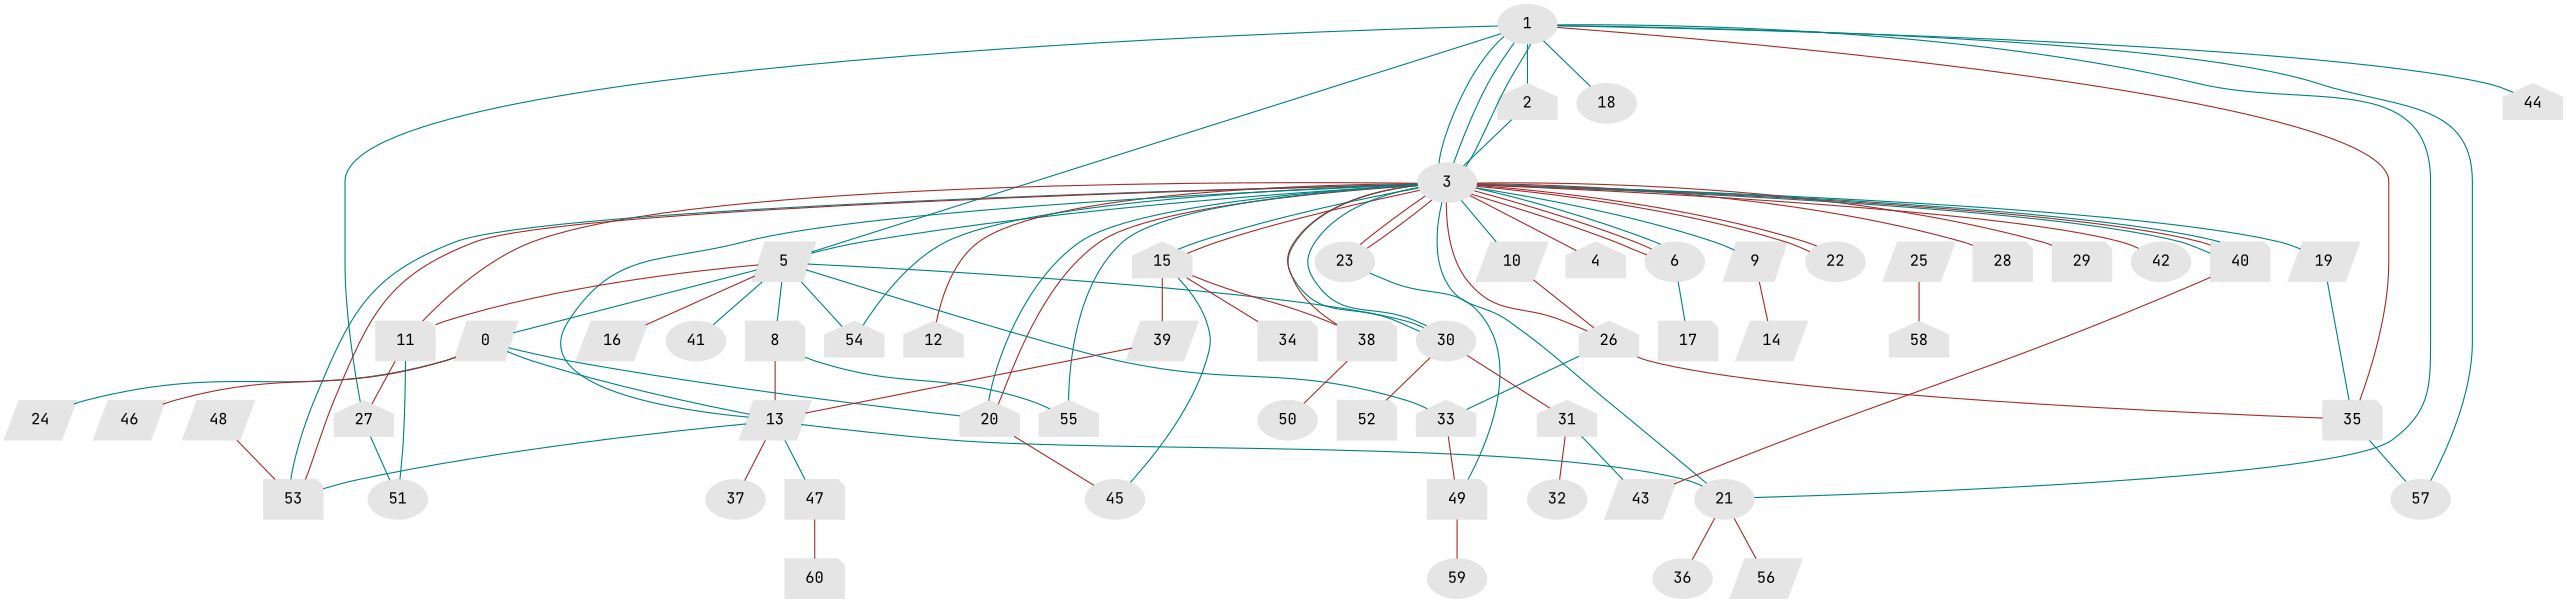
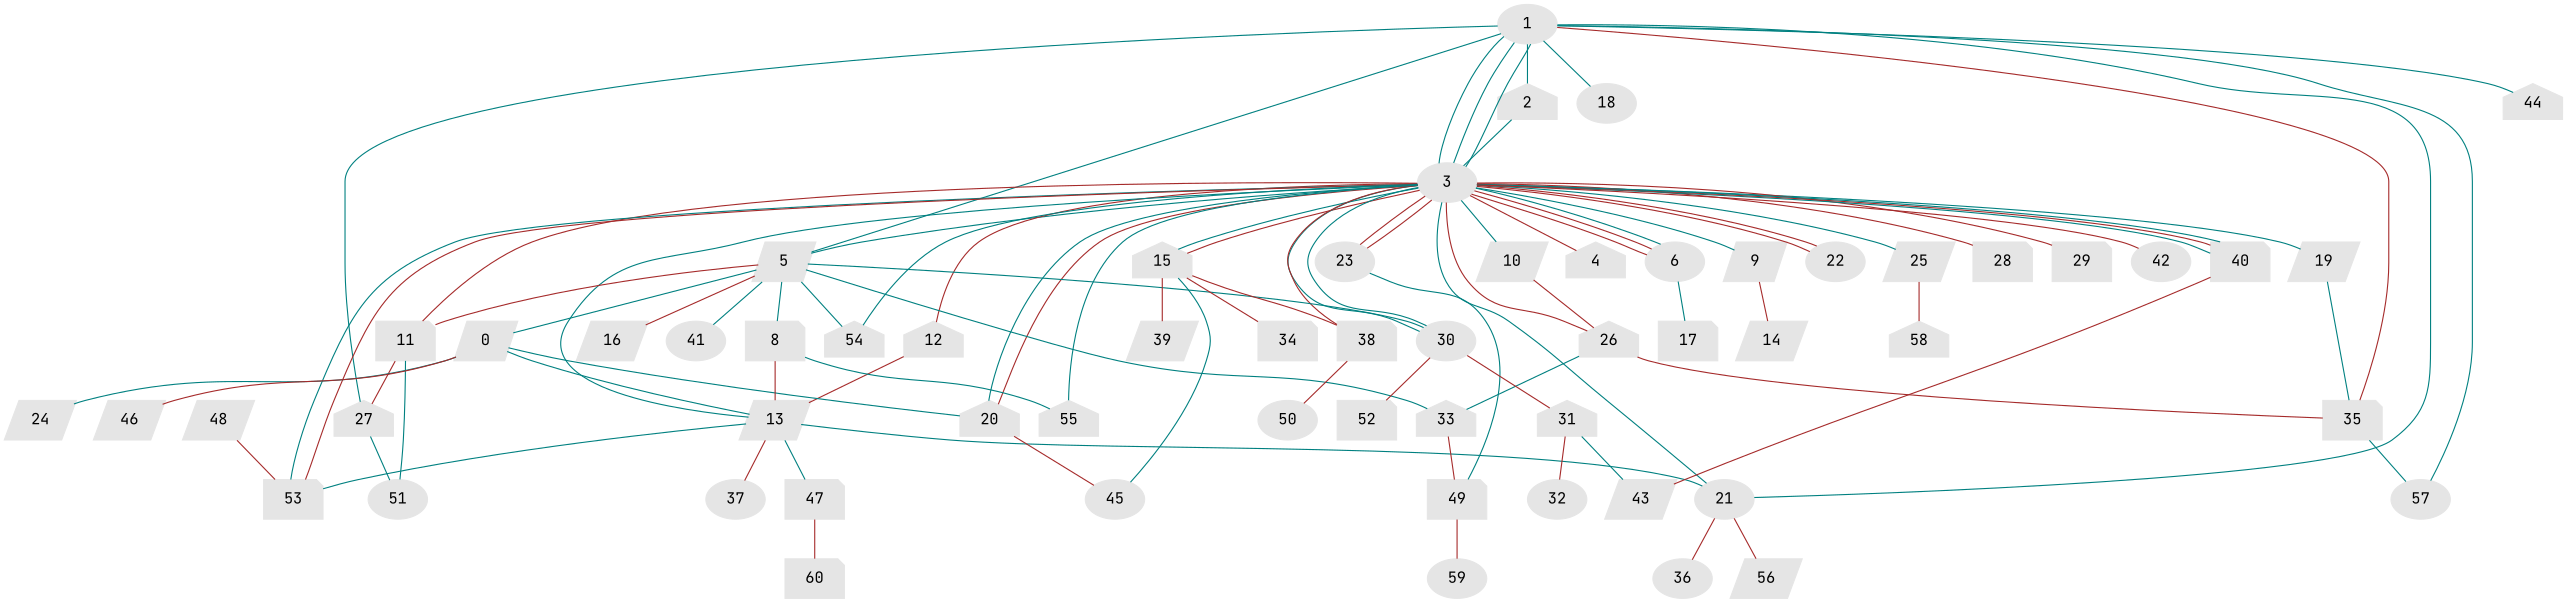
edge "3" -- "25": added
edge "39" -- "13": now "12" -- "13"
